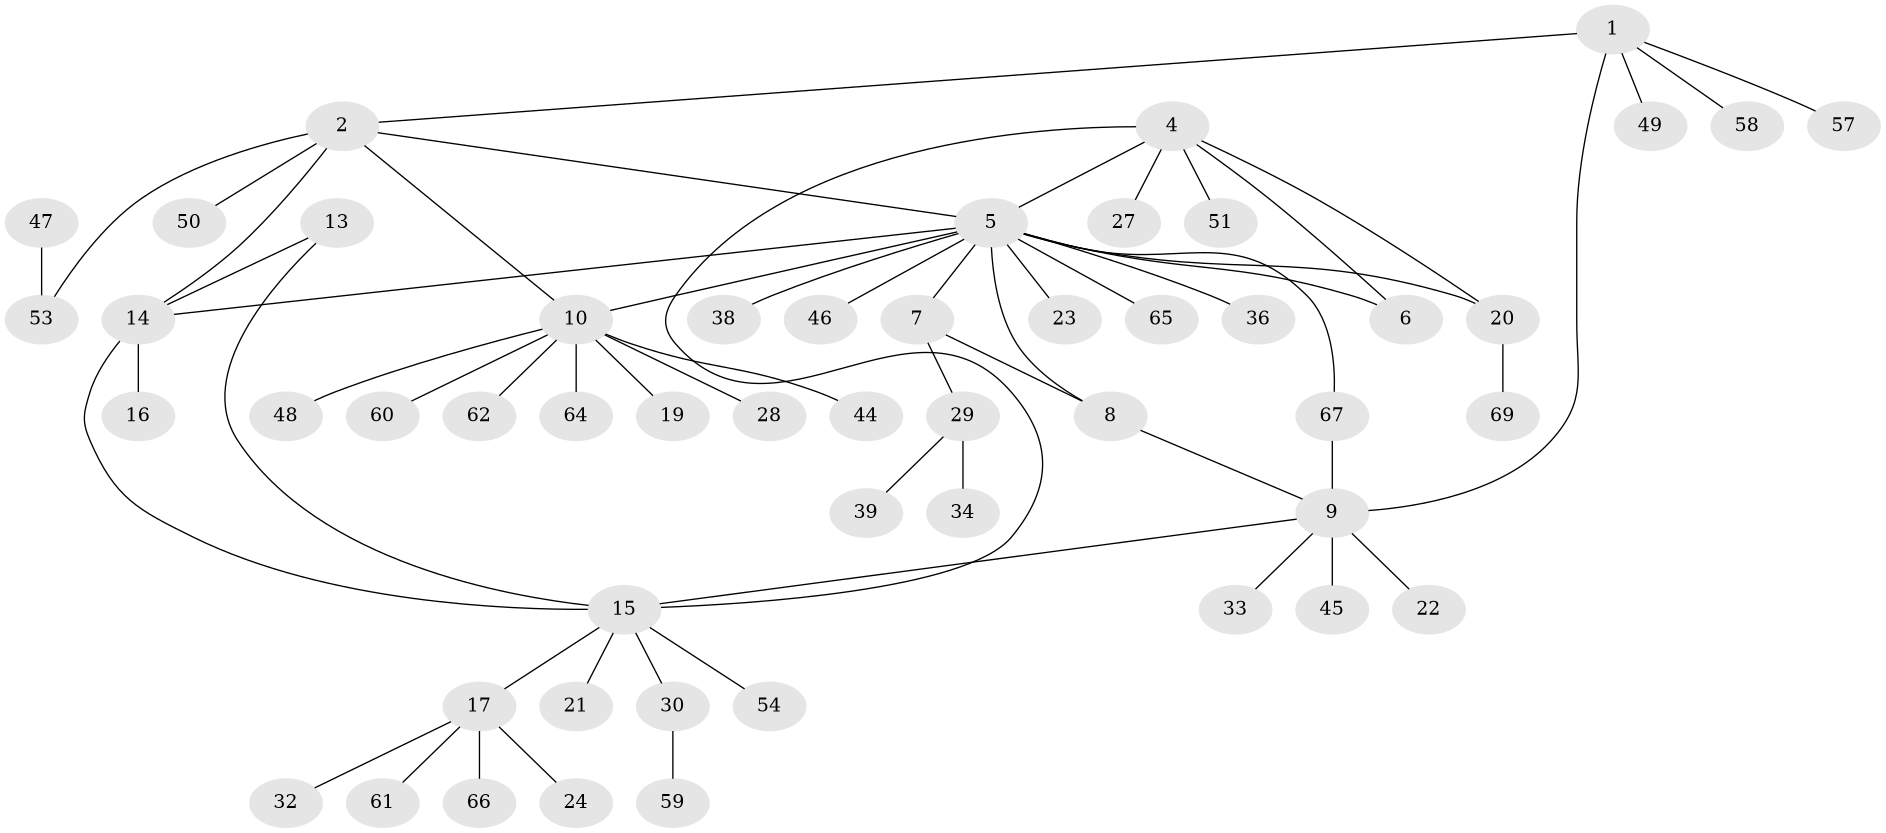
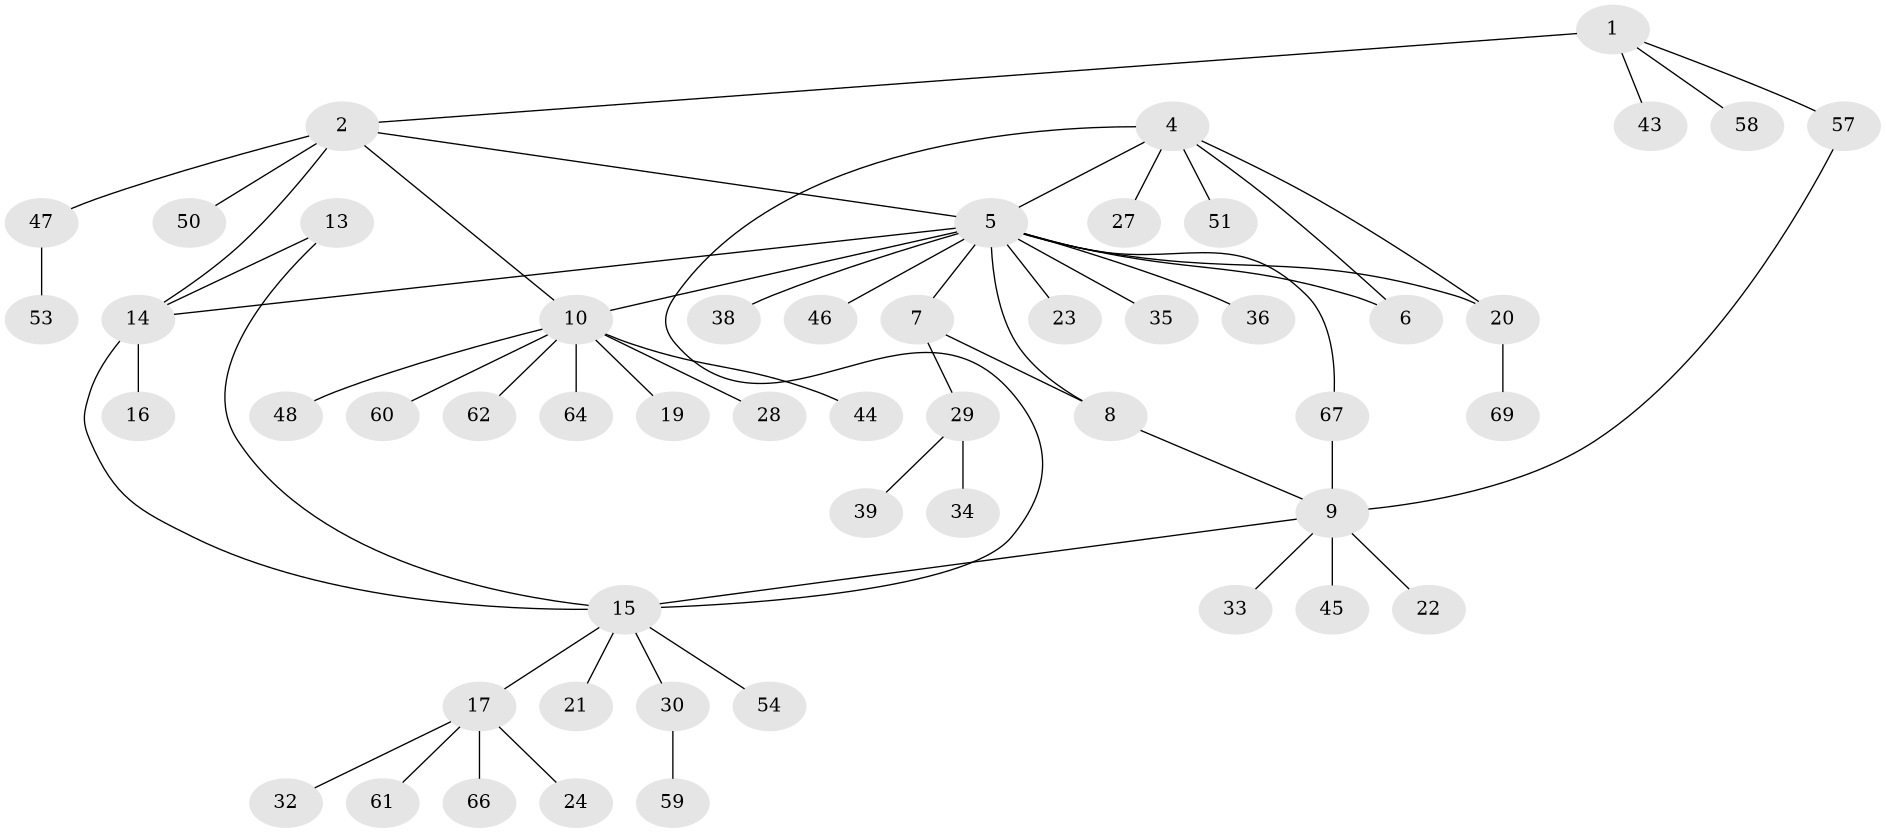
node "49": label "49" -> "43"
edge "2" -- "53": now "2" -- "47"
node "65": label "65" -> "35"
edge "1" -- "9": now "57" -- "9"
